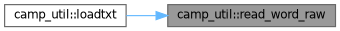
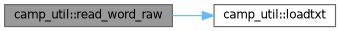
edge "camp_util::loadtxt" -> "camp_util::read_word_raw": reversed
